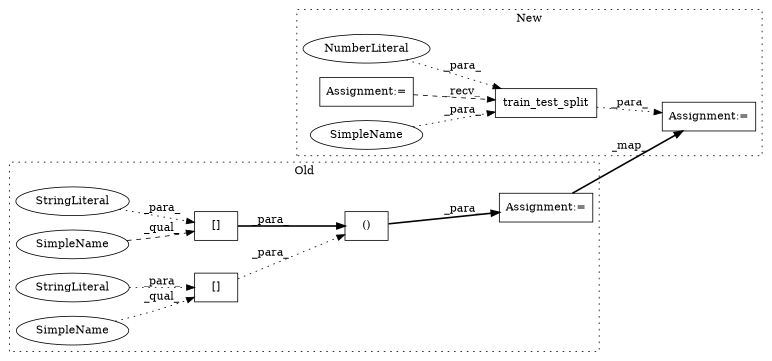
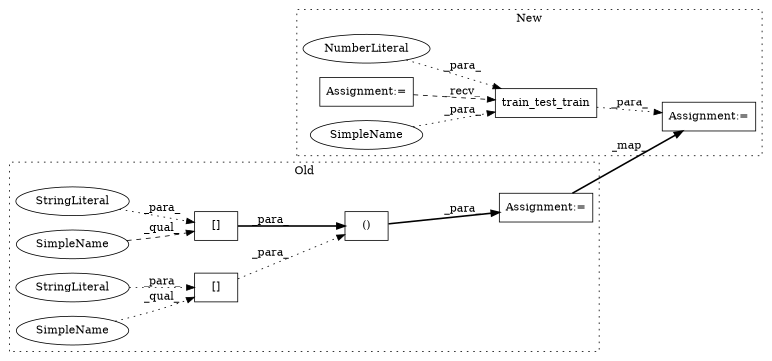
node "train_test_split": label "train_test_split" -> "train_test_train"
